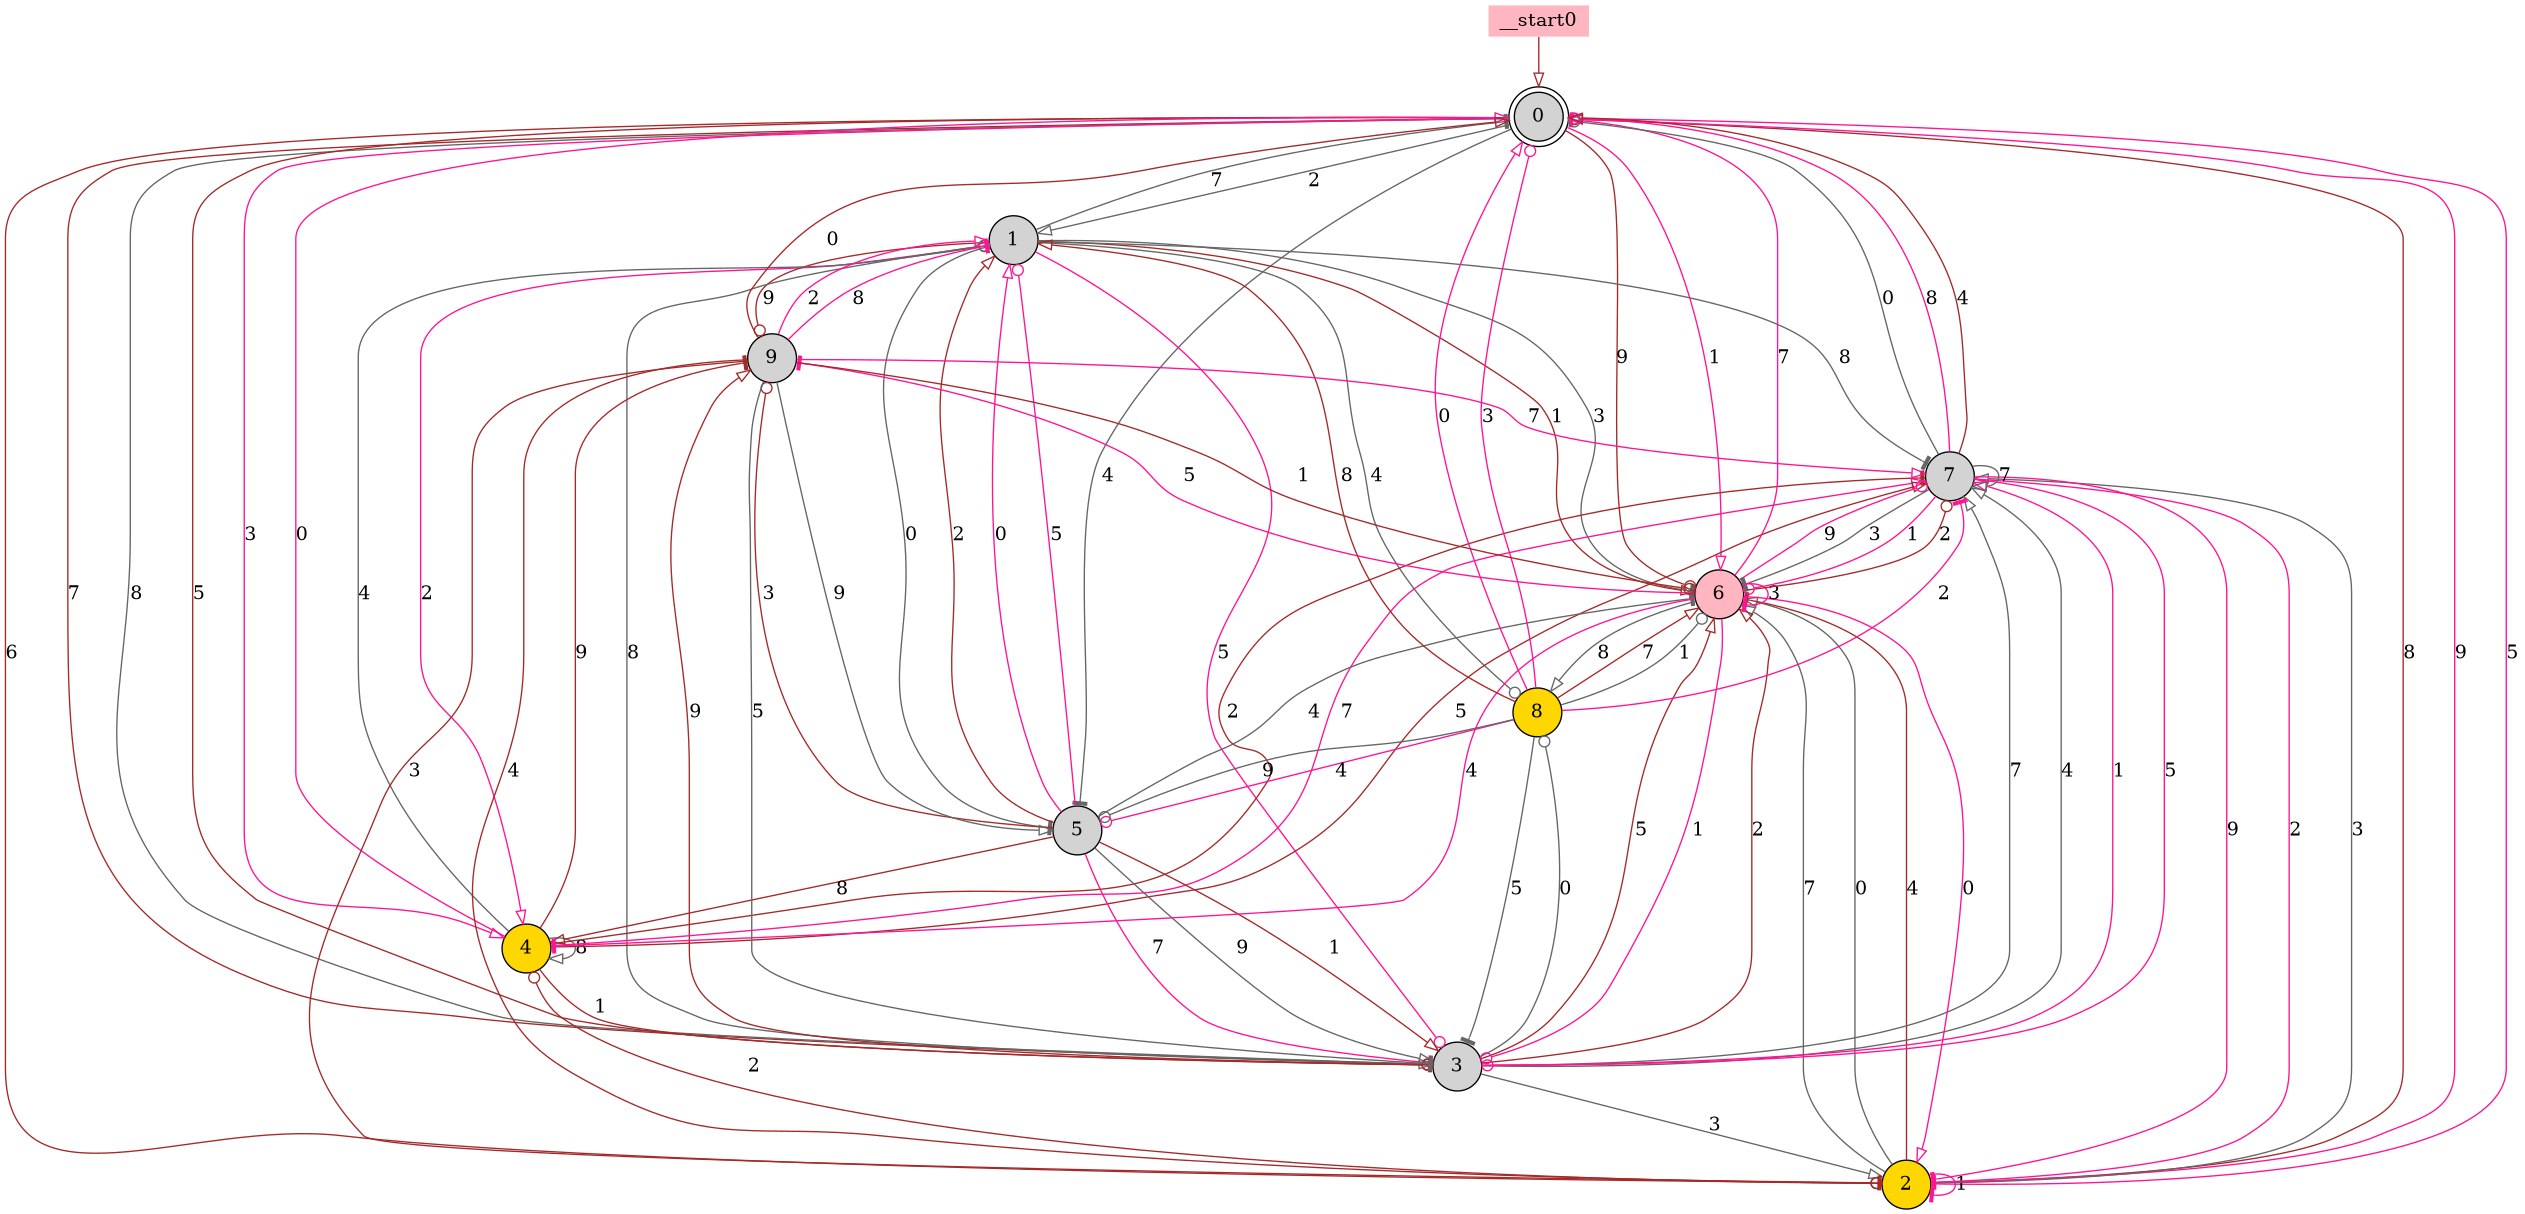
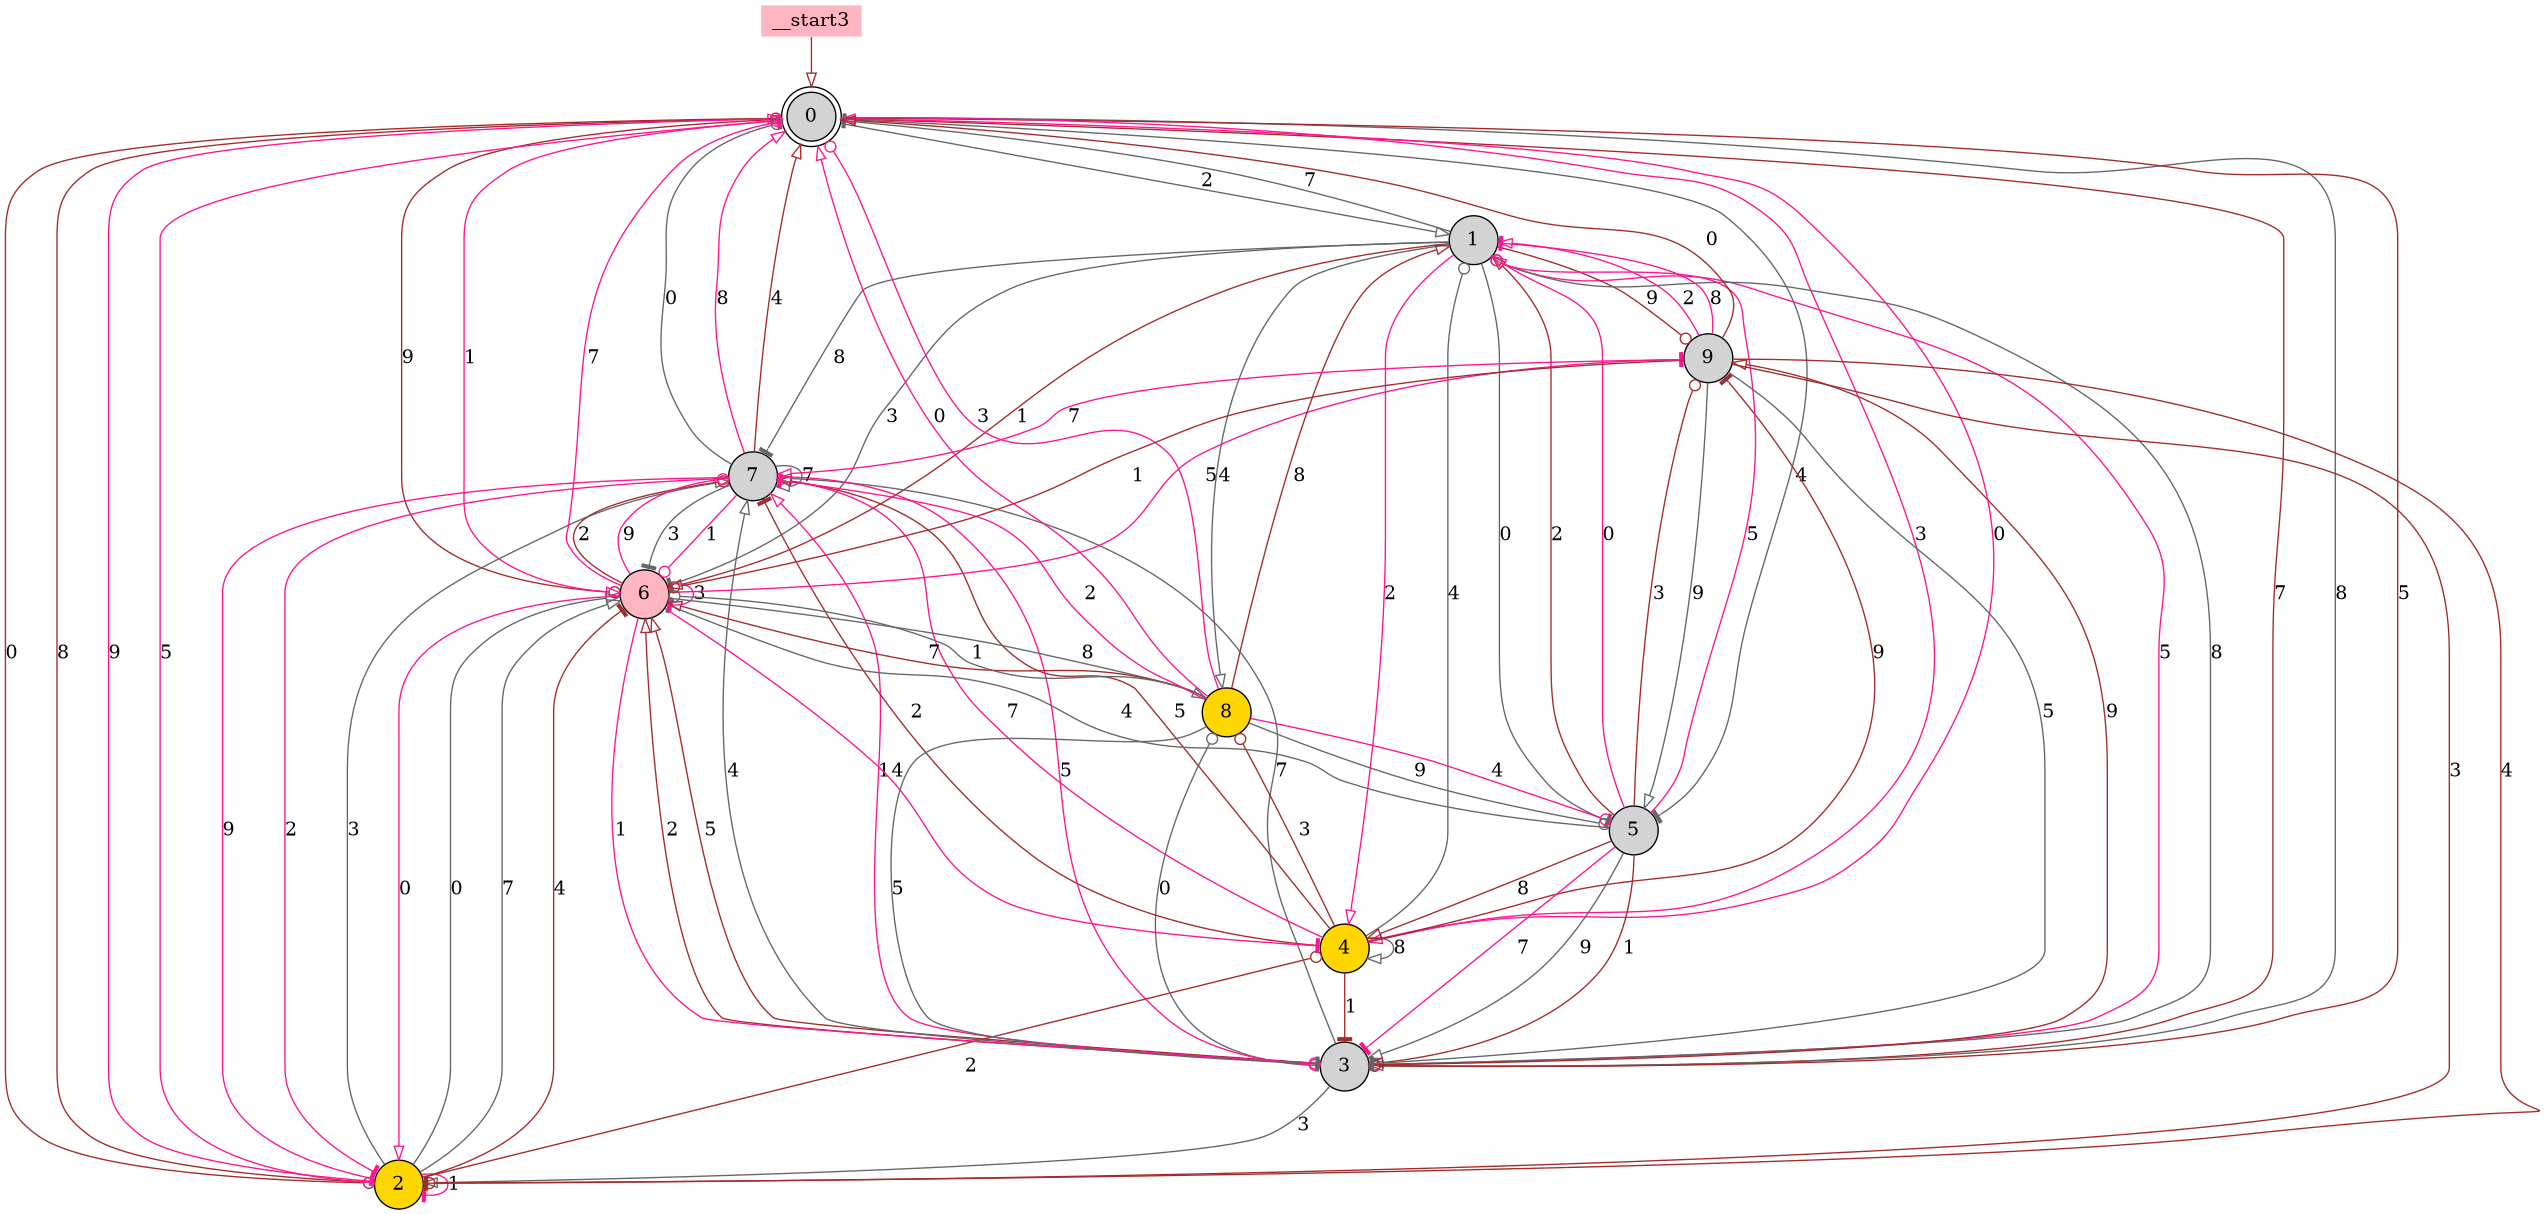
node "__start0": label "__start0" -> "__start3"
edge "1" -> "8": arrowhead odot -> onormal
edge "0" -> "2": label "6" -> "0"
edge "4" -> "8": added, label "3"
